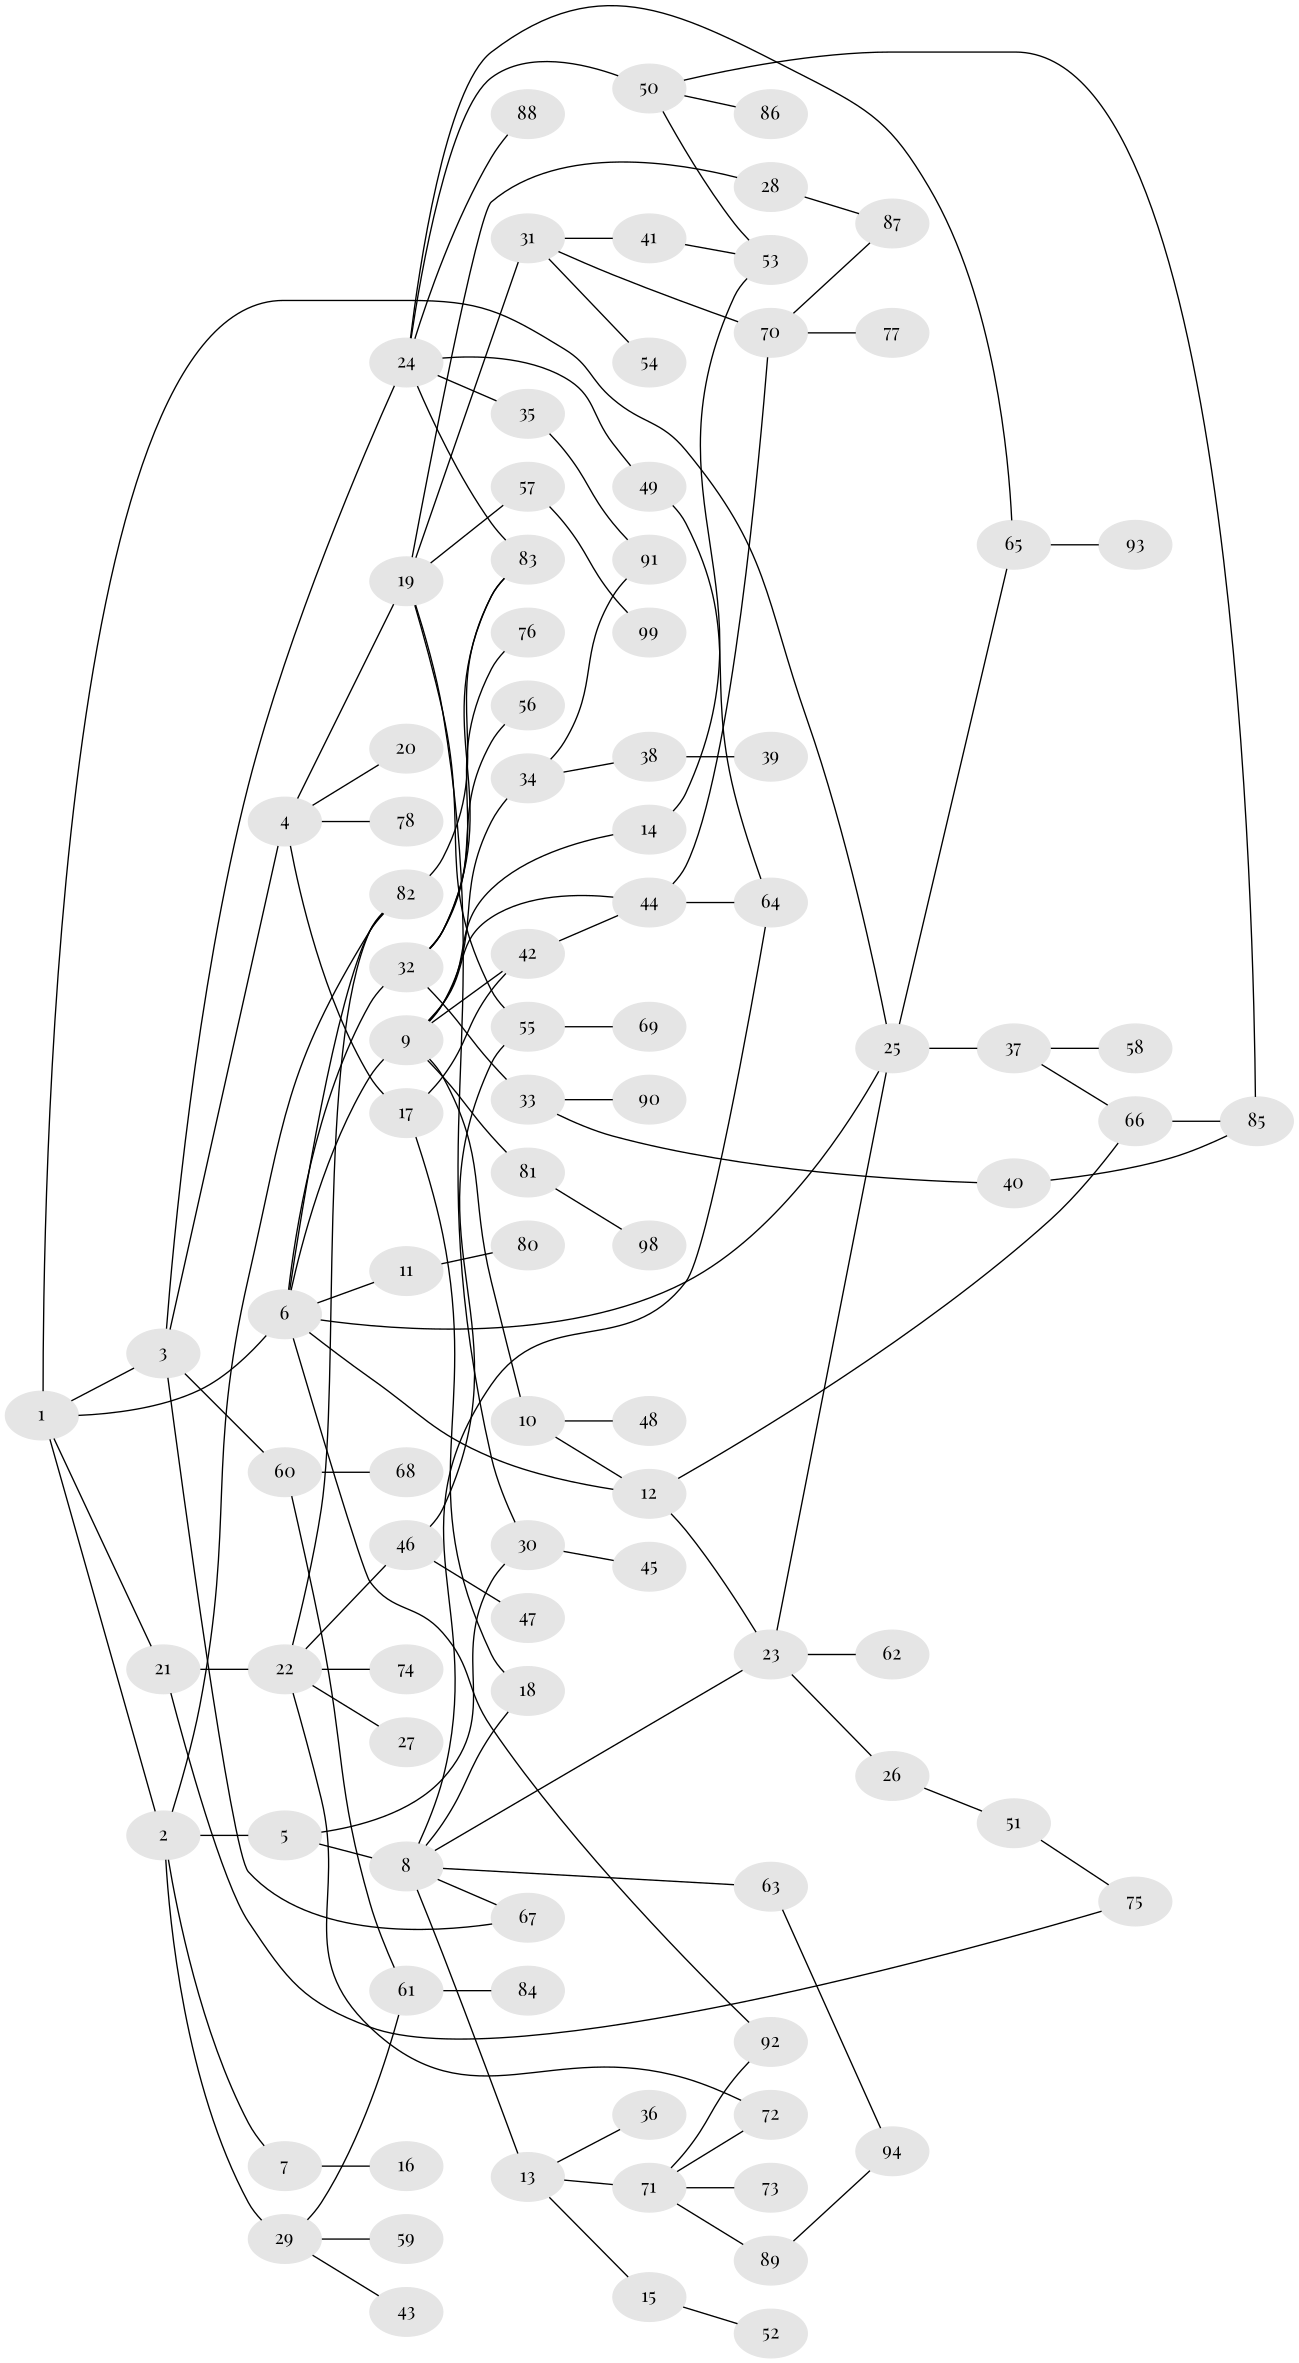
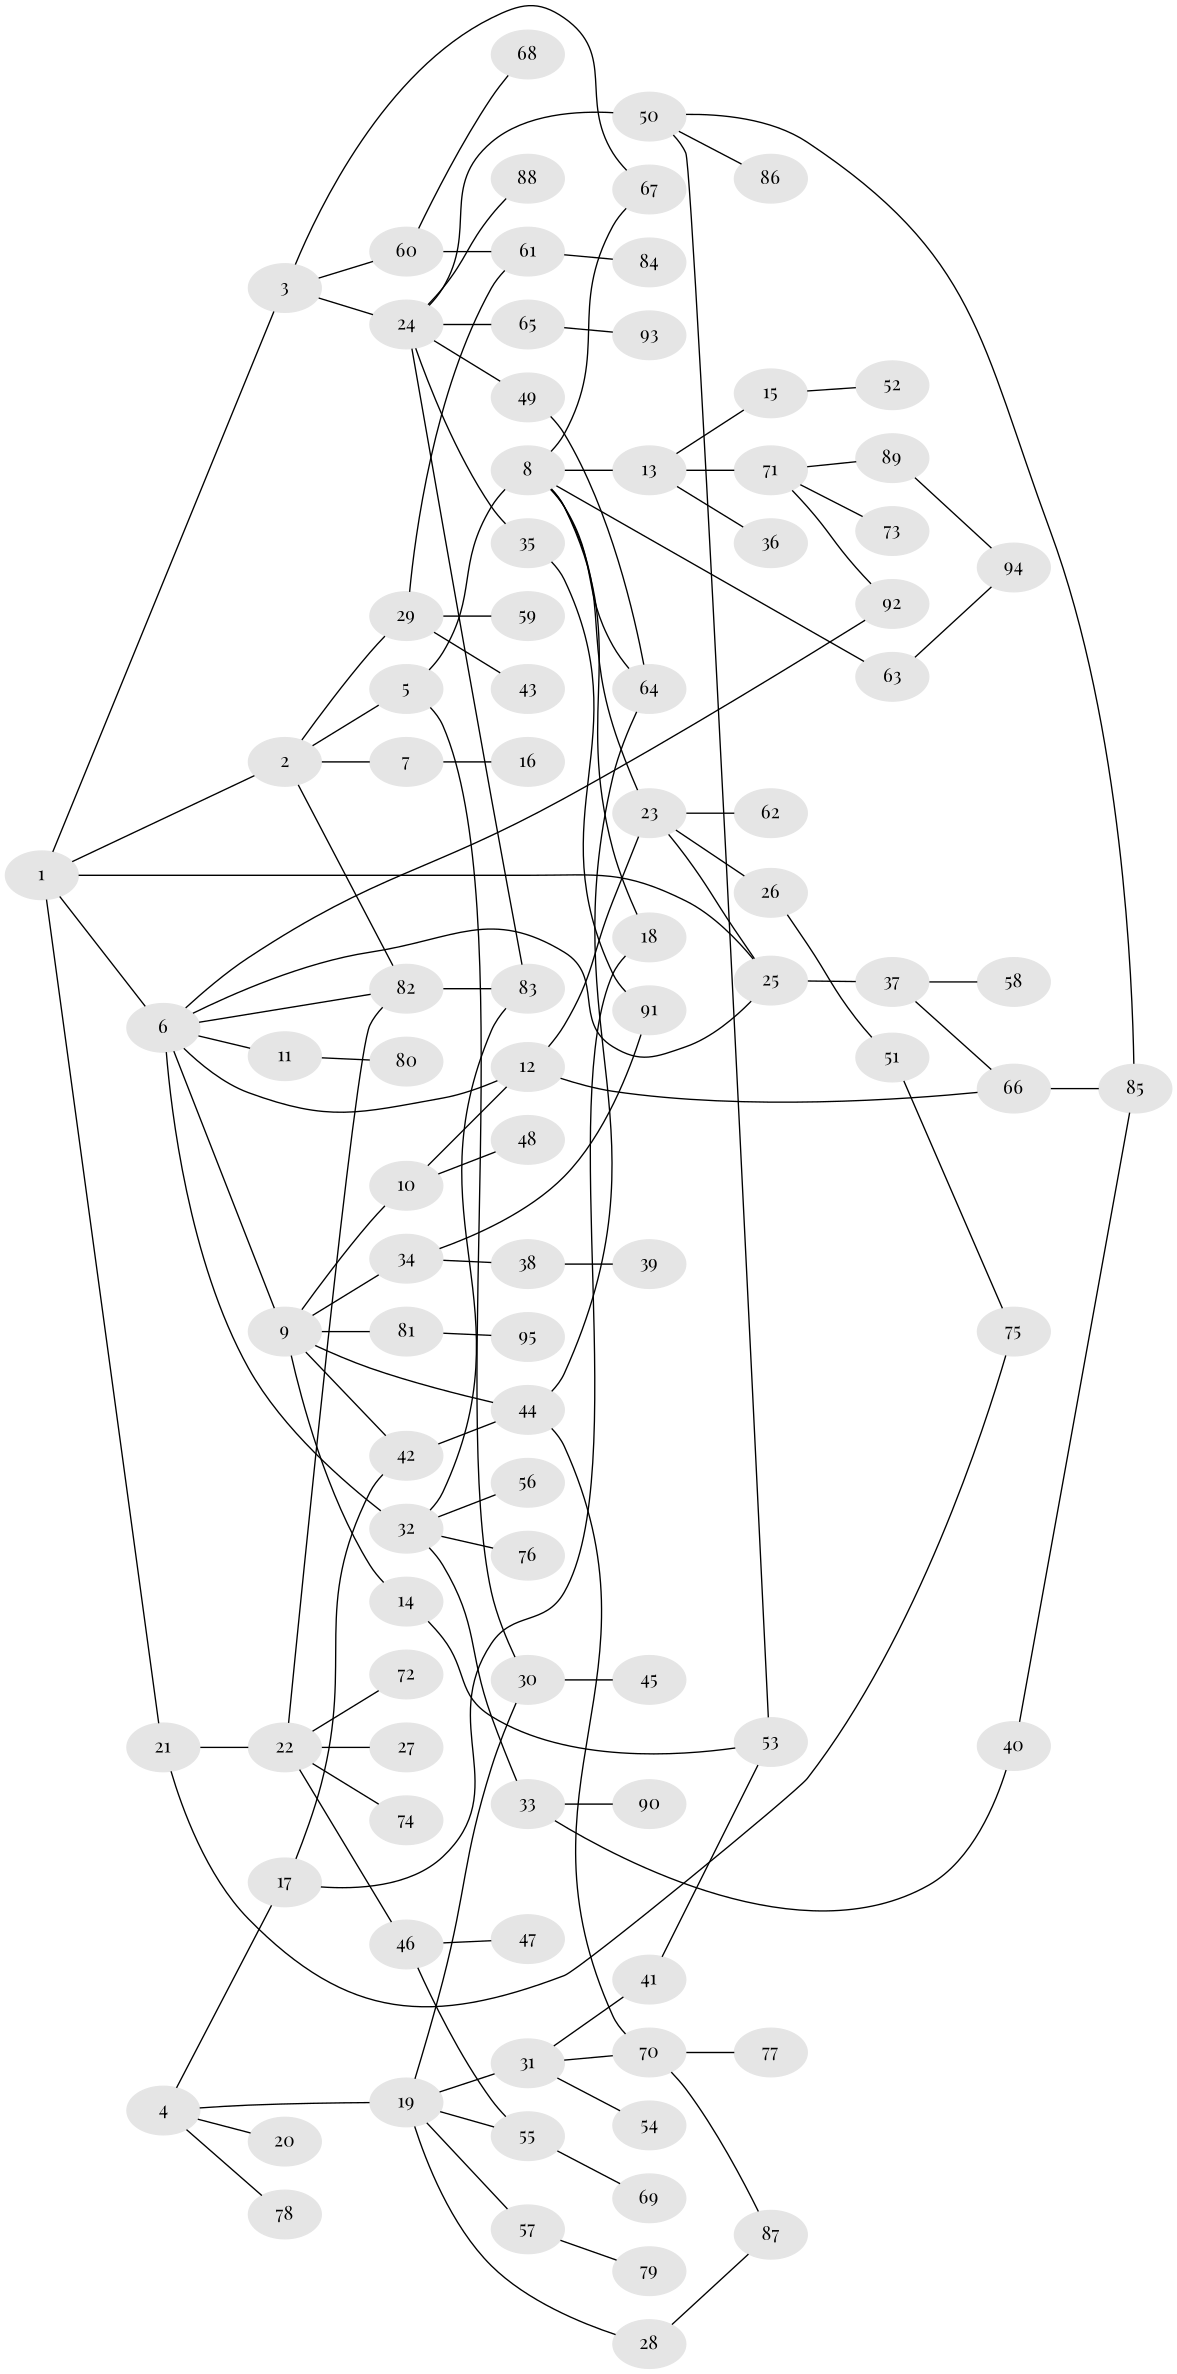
node "99": label "99" -> "79"
edge "65" -- "25": removed
edge "4" -- "3": removed
node "98": label "98" -> "95"
edge "72" -- "71": removed
